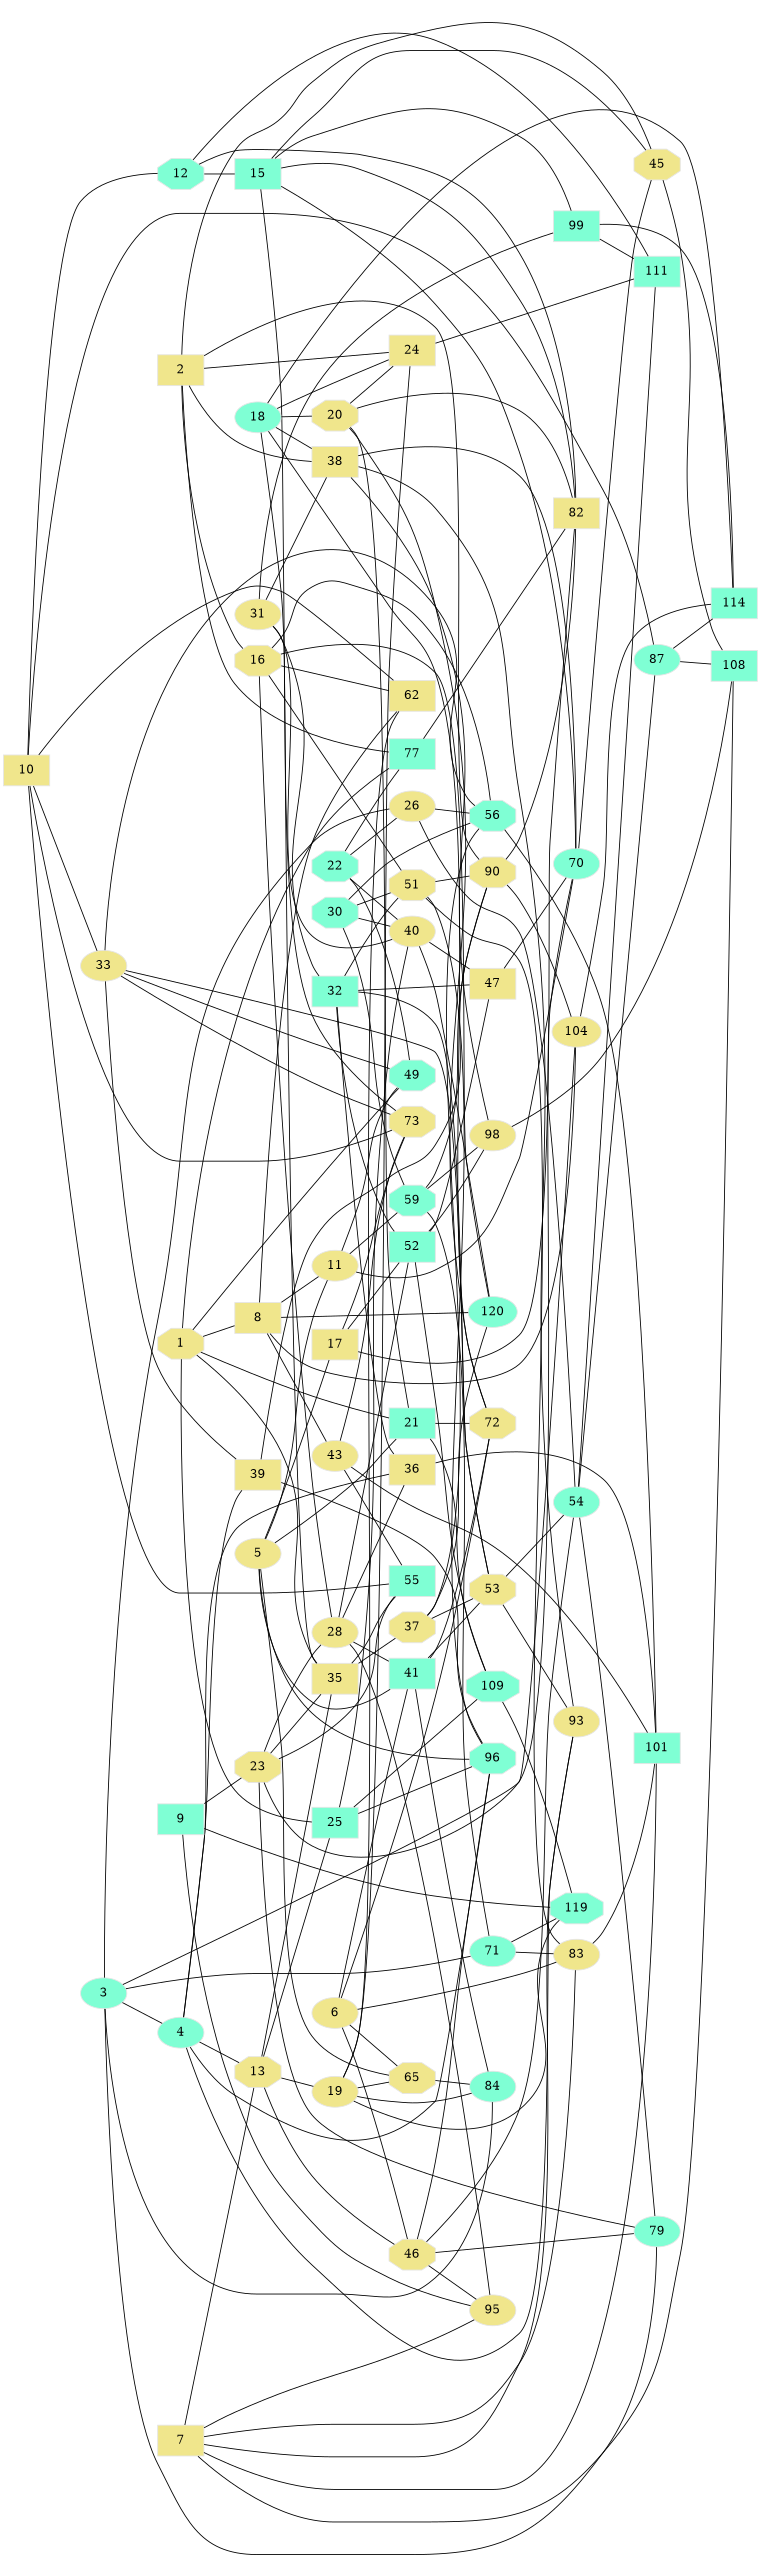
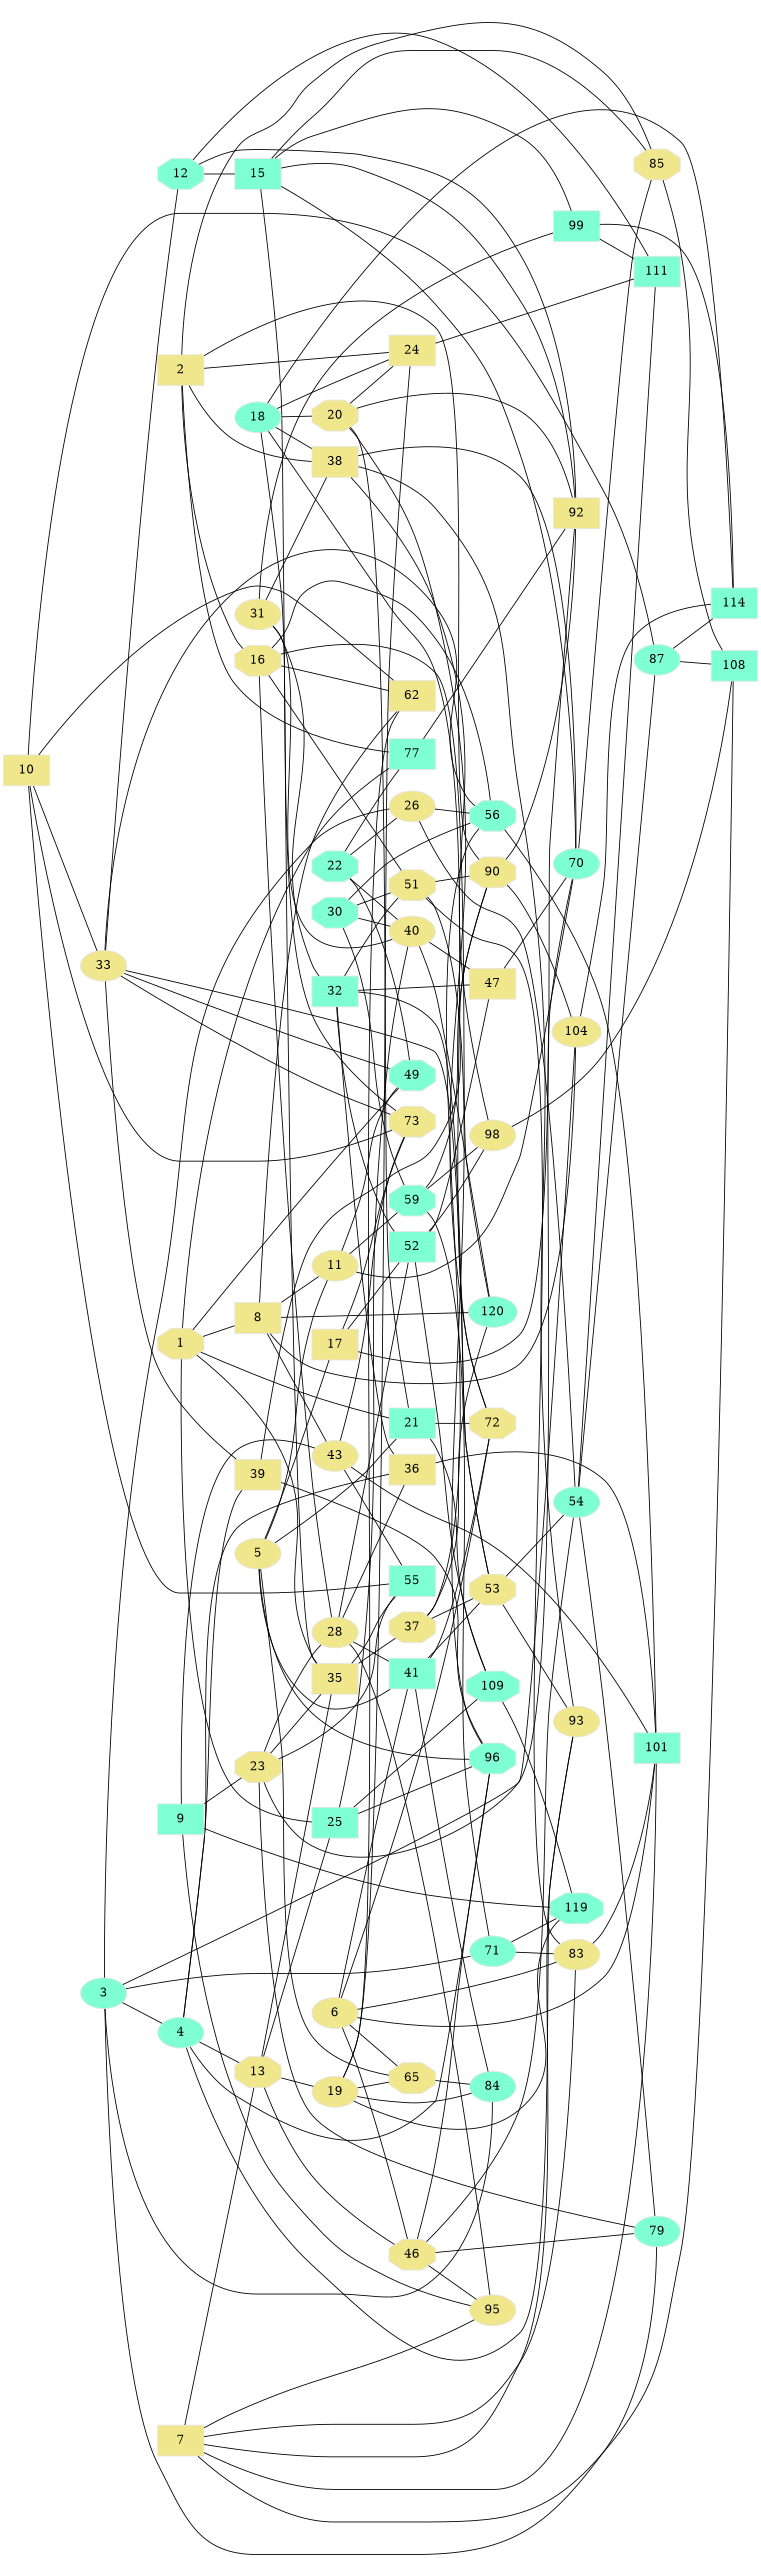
node "45": label "45" -> "85"
edge "12" -- "10": now "12" -- "33"
node "82": label "82" -> "92"
edge "43" -- "9": added
edge "101" -- "6": added
